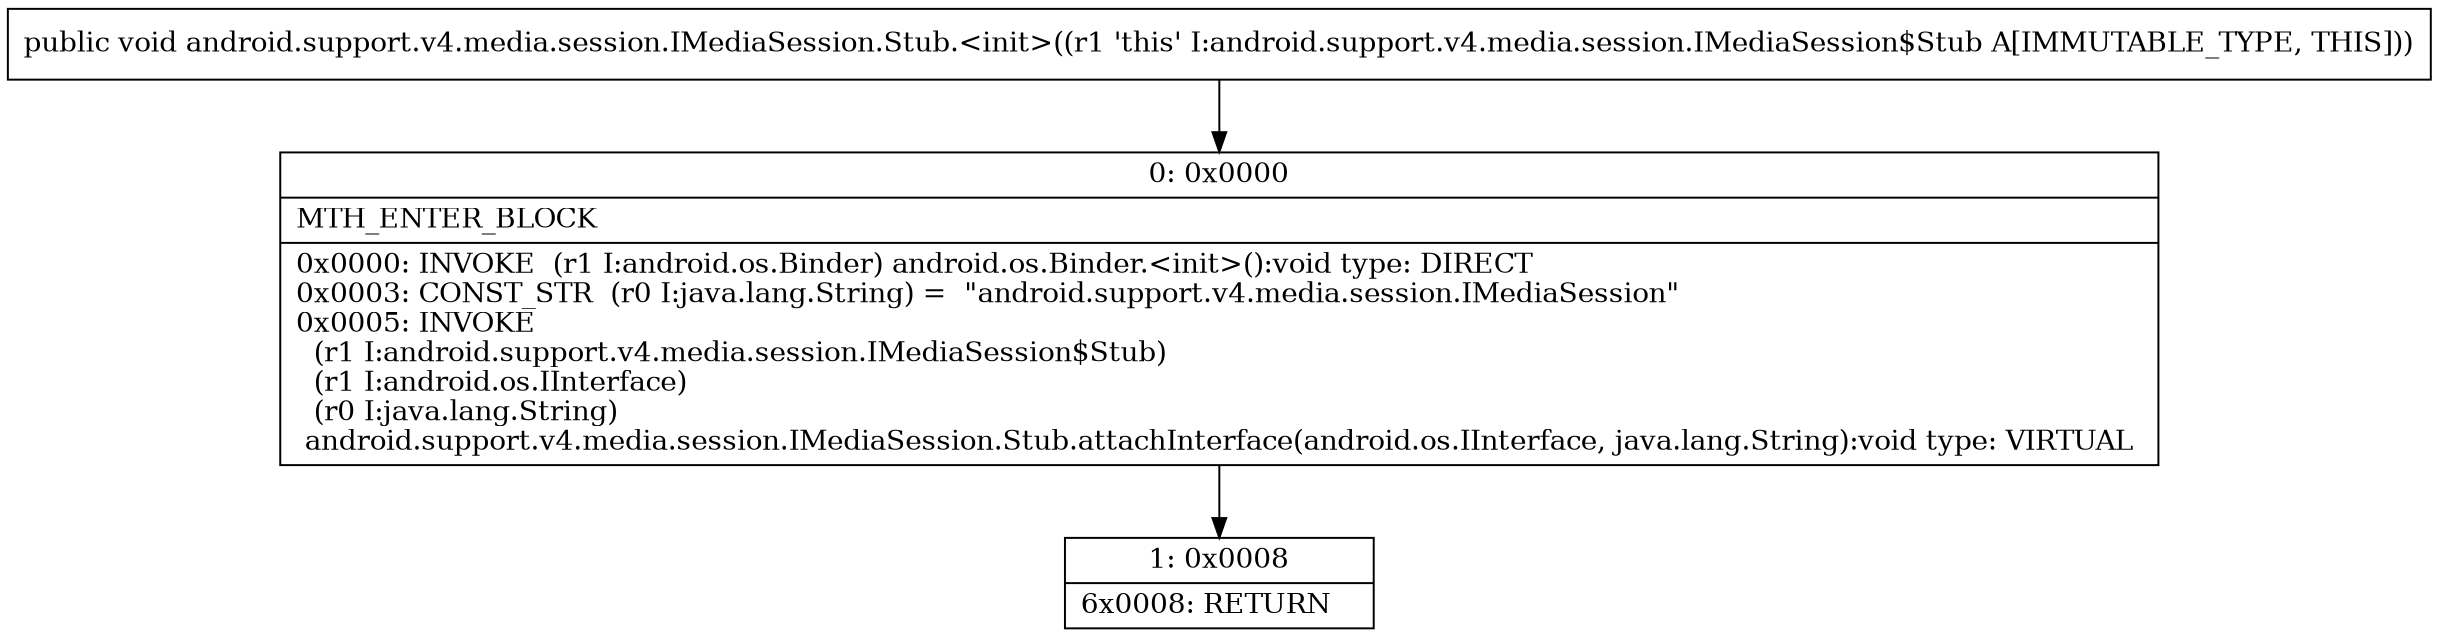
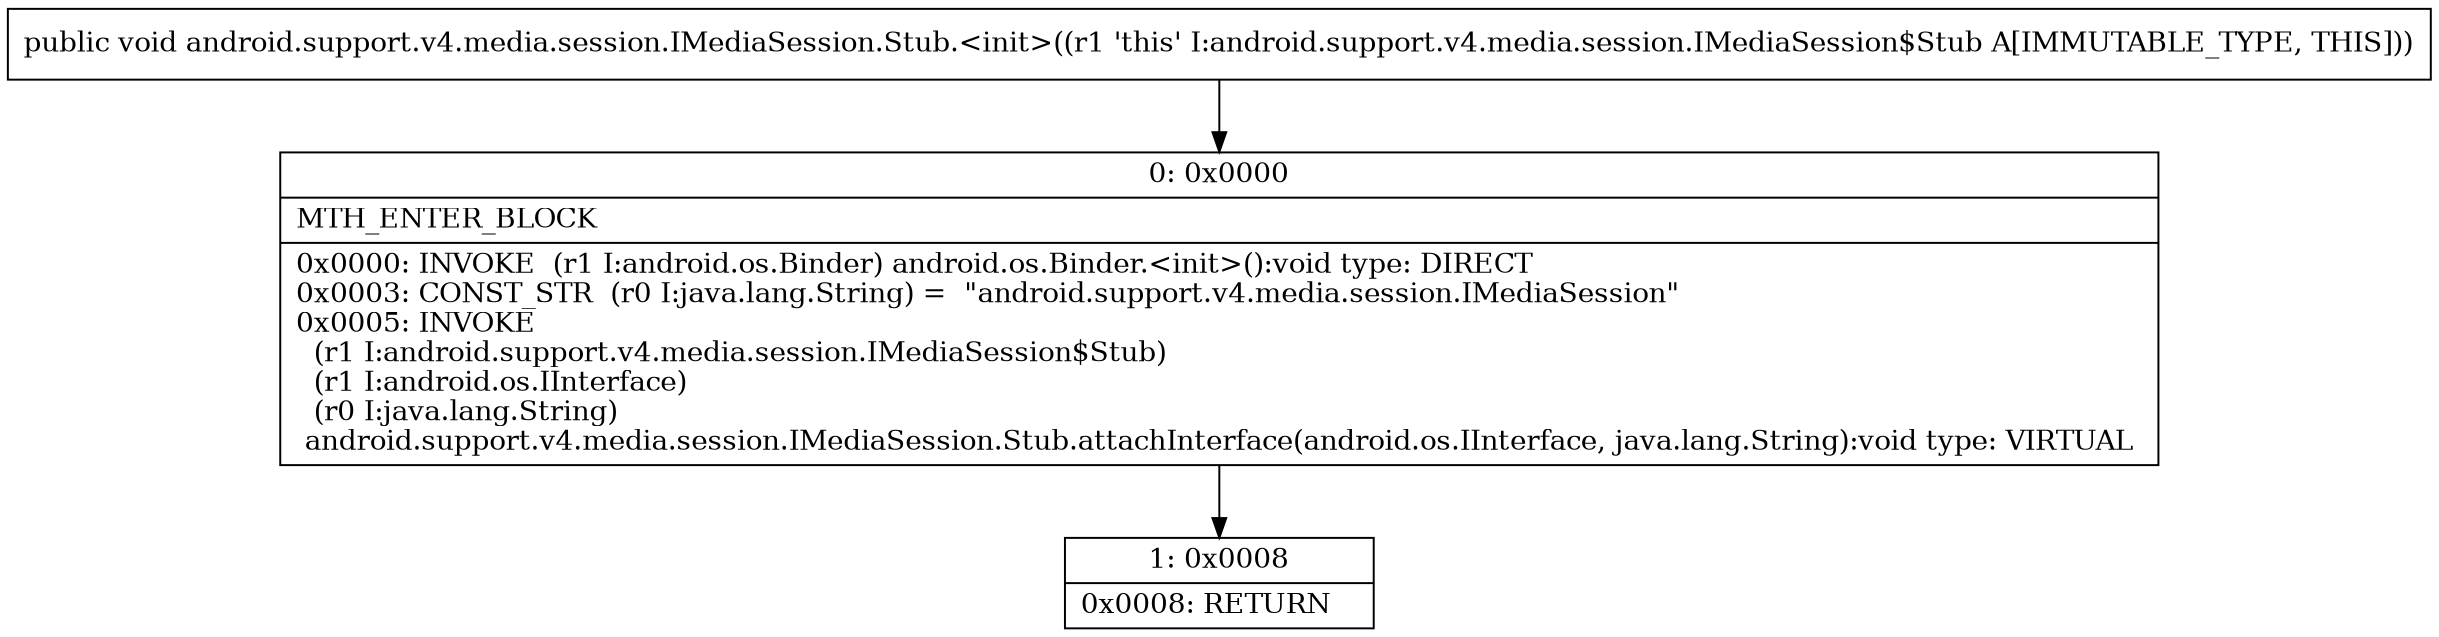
node "1: 0x0008": text "6x0008: RETURN" -> "0x0008: RETURN"
